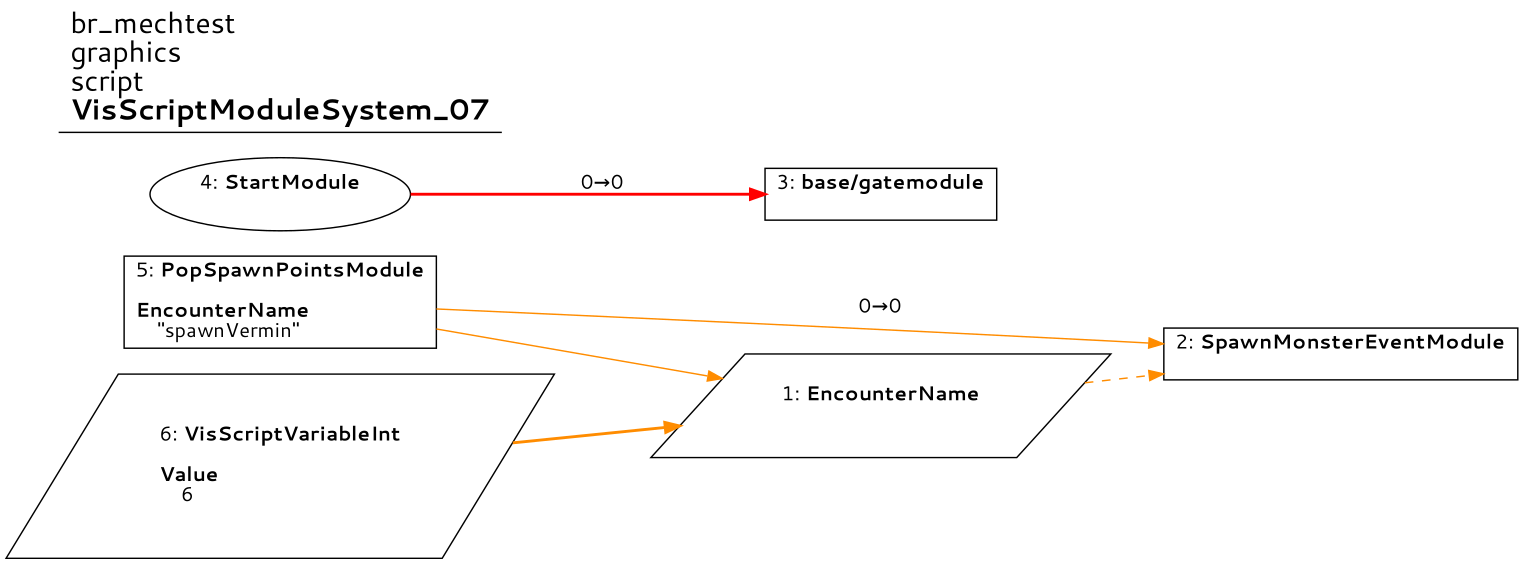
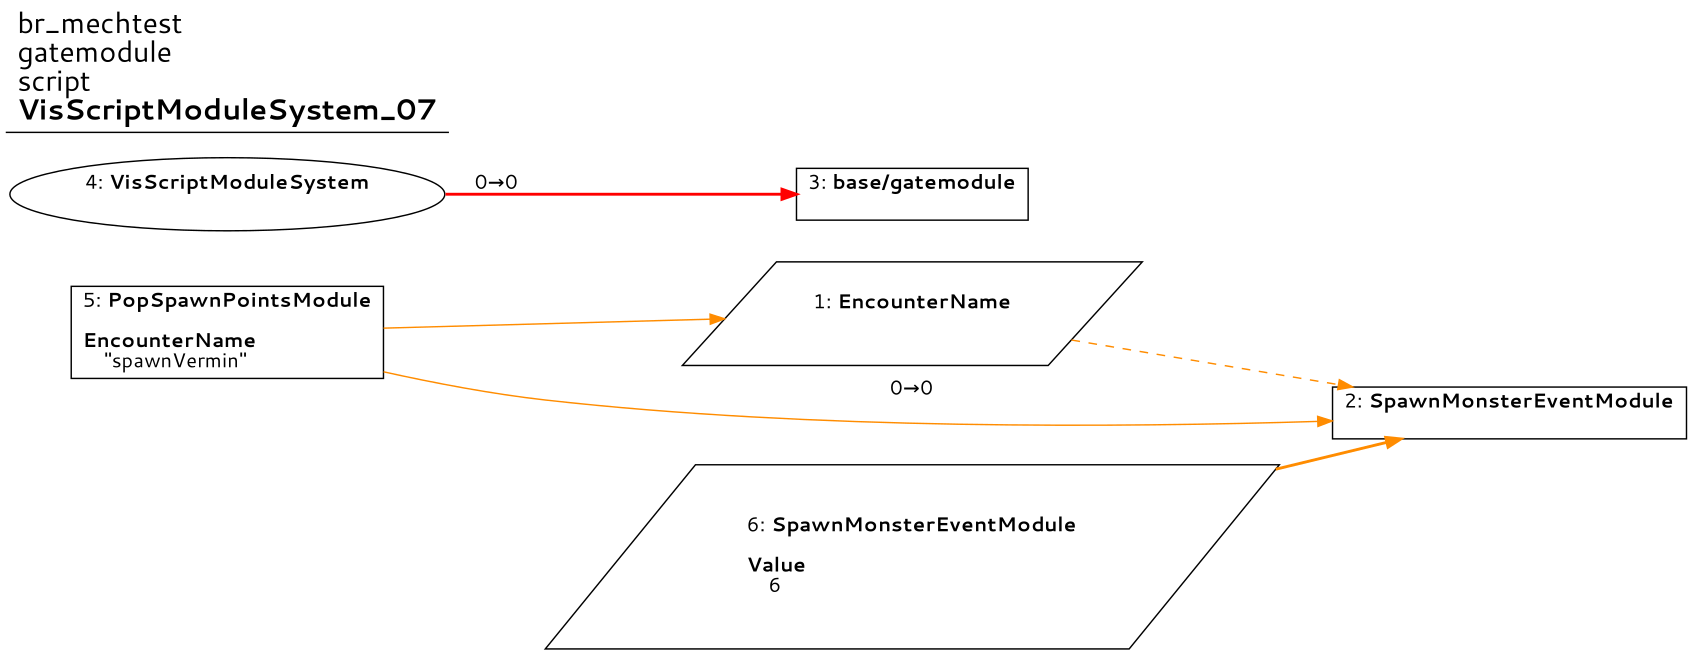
node "br_mechtest": text "graphics" -> "gatemodule"
node "4:": text "StartModule" -> "VisScriptModuleSystem"
node "6:": text "VisScriptVariableInt" -> "SpawnMonsterEventModule"
edge "6:" -> "1:": now "6:" -> "2:"
